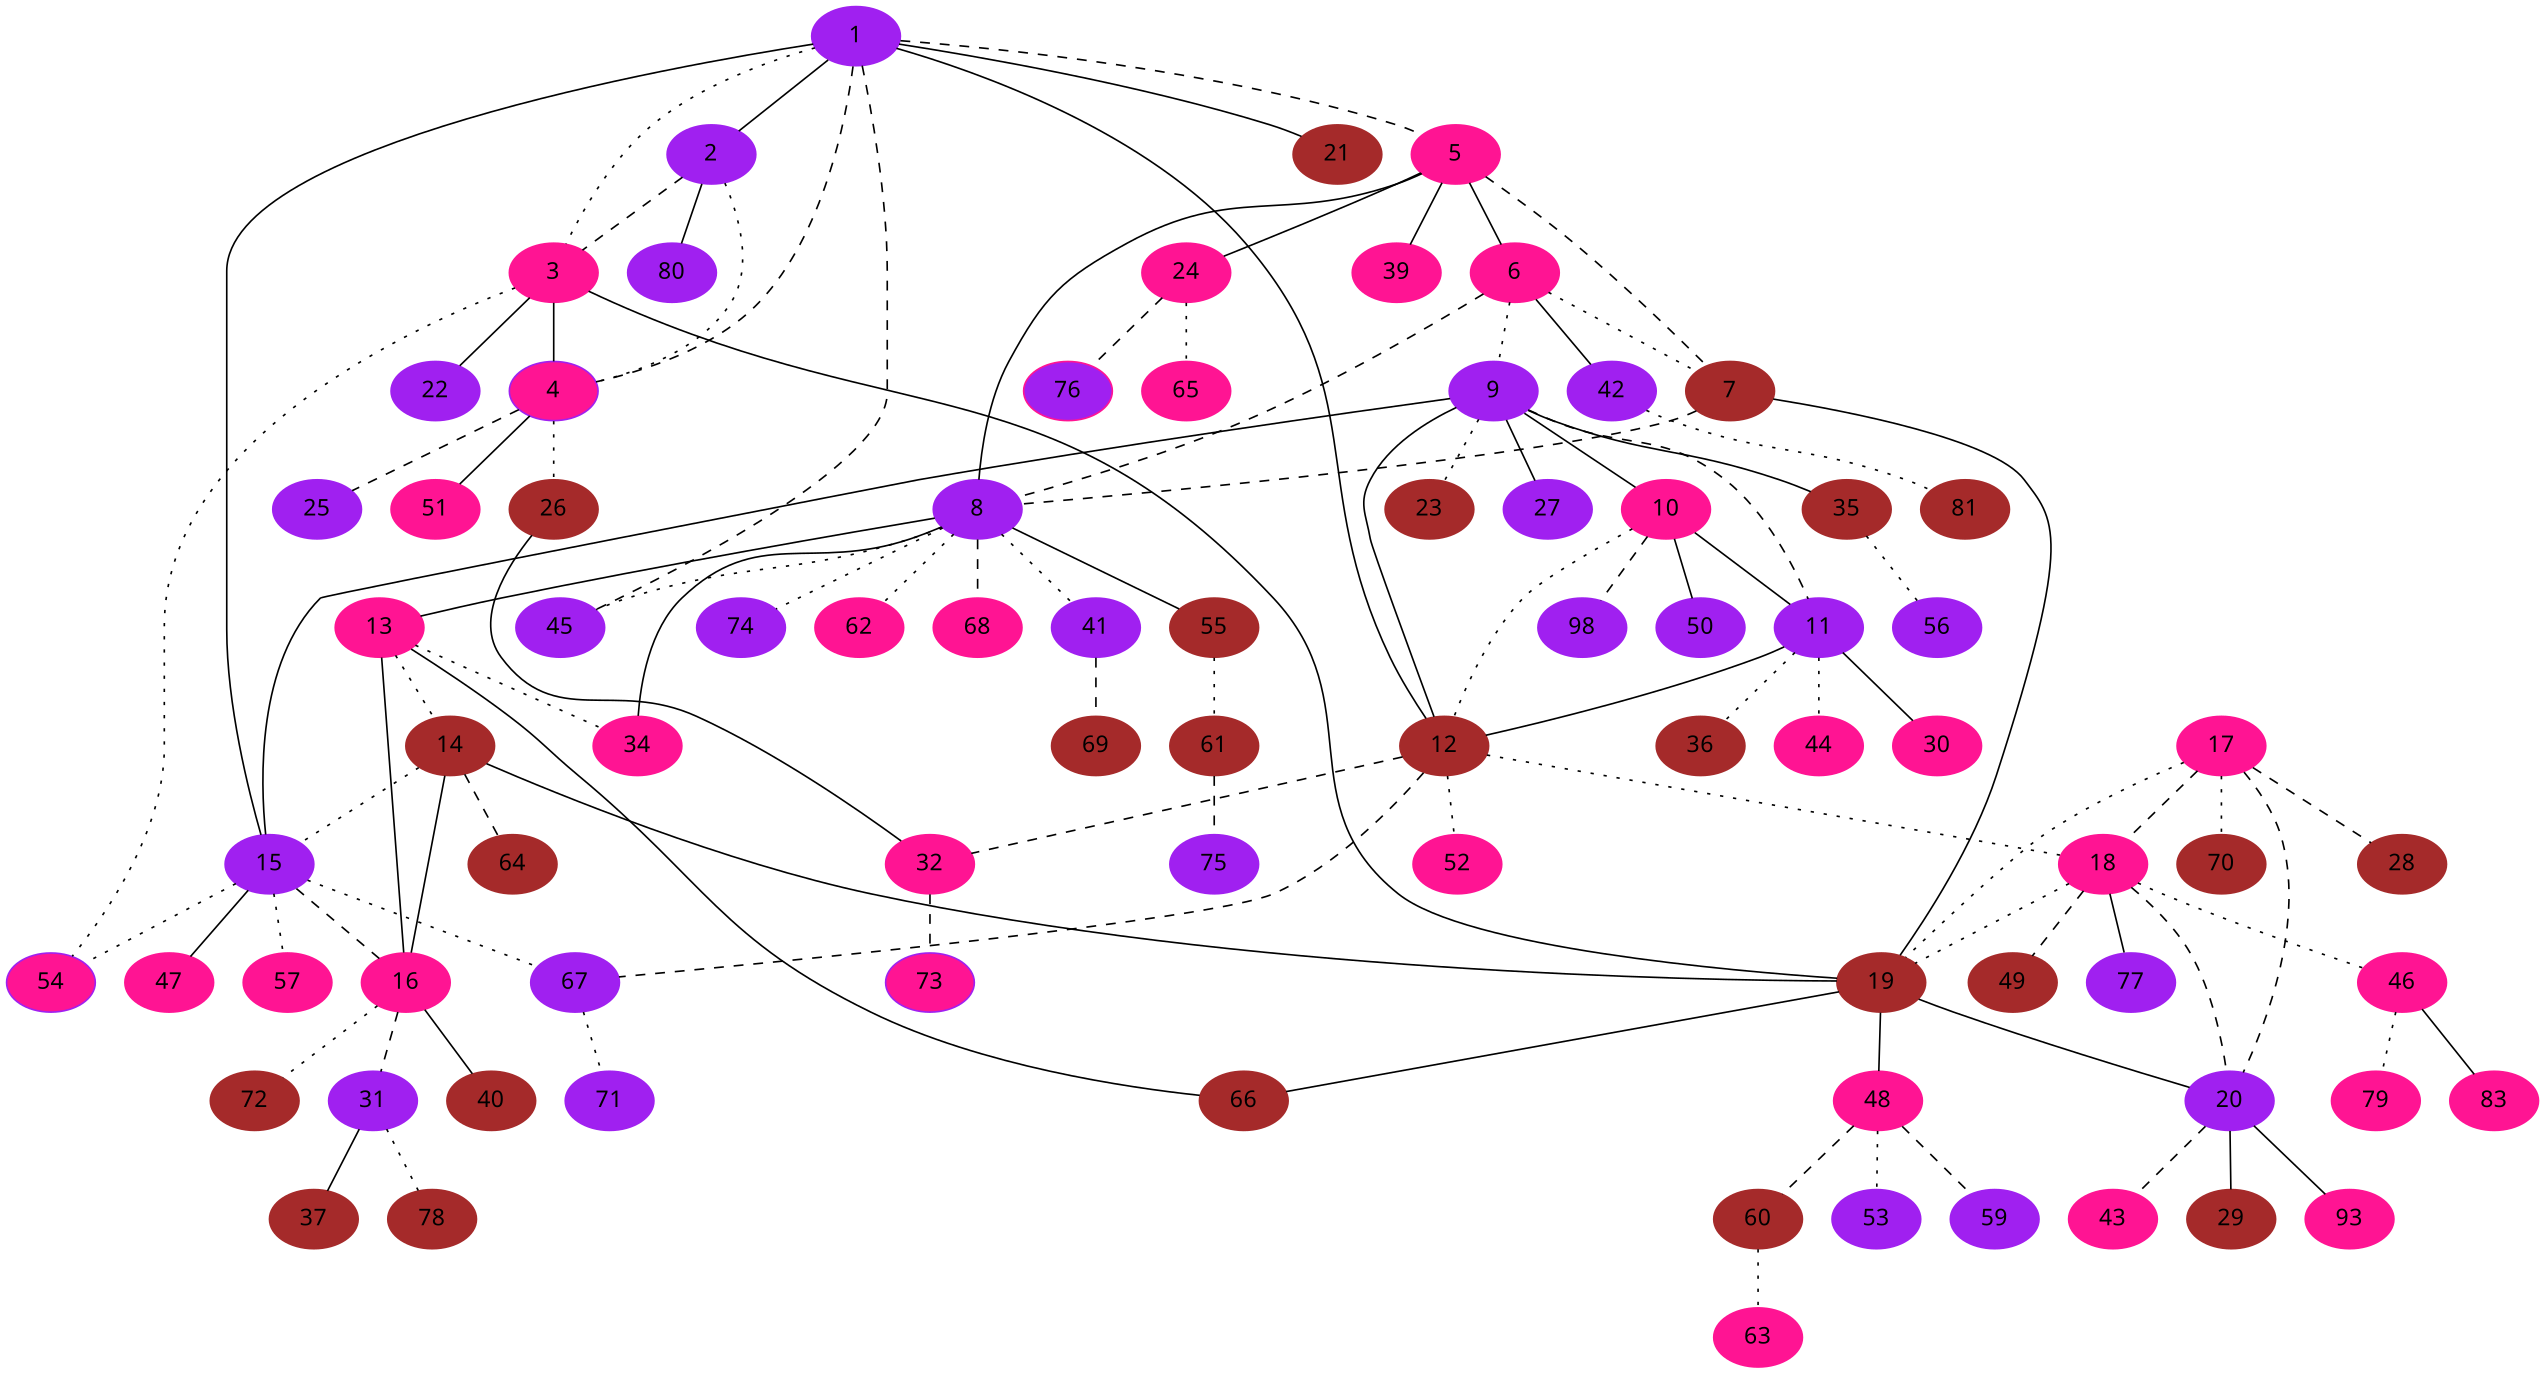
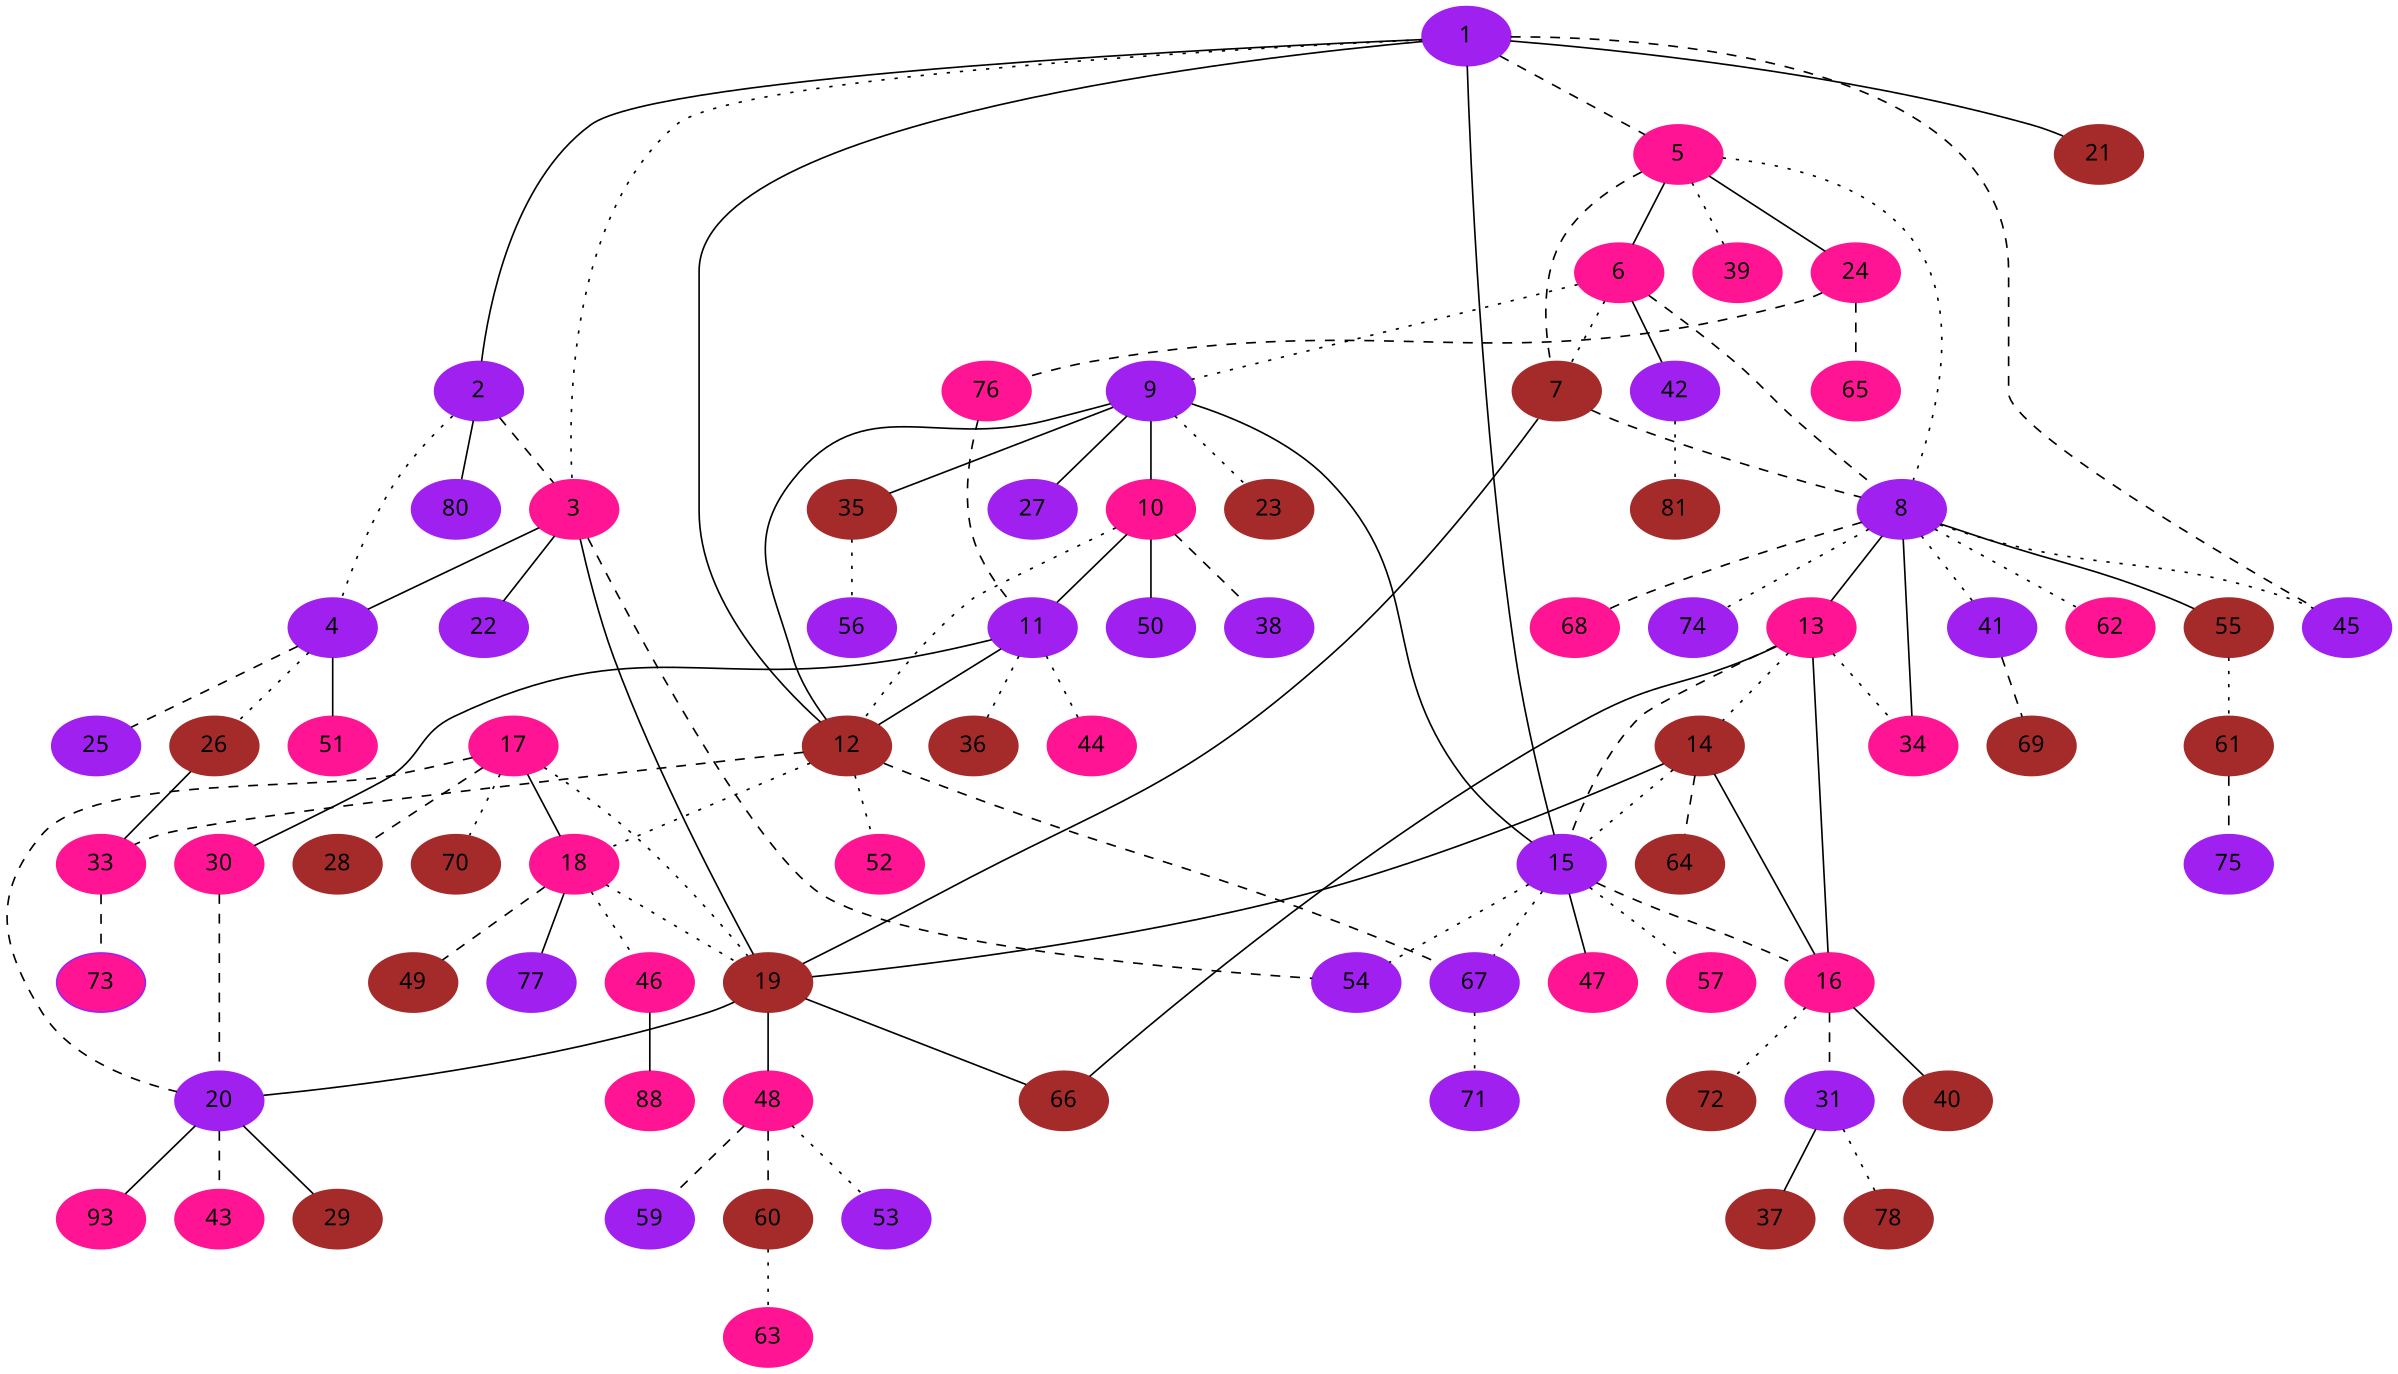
edge "5" -- "39": style solid -> dotted
edge "5" -- "8": style solid -> dotted
edge "1" -- "4": removed
edge "24" -- "65": style dotted -> dashed
node "4": fillcolor deeppink -> purple
node "76": fillcolor purple -> deeppink
edge "9" -- "11": now "76" -- "11"
edge "3" -- "54": style dotted -> dashed
node "98": label "98" -> "38"
edge "13" -- "15": added
edge "17" -- "18": style dashed -> solid
node "32": label "32" -> "33"
edge "18" -- "20": now "30" -- "20"
node "54": fillcolor deeppink -> purple
node "79": removed
node "83": label "83" -> "88"
